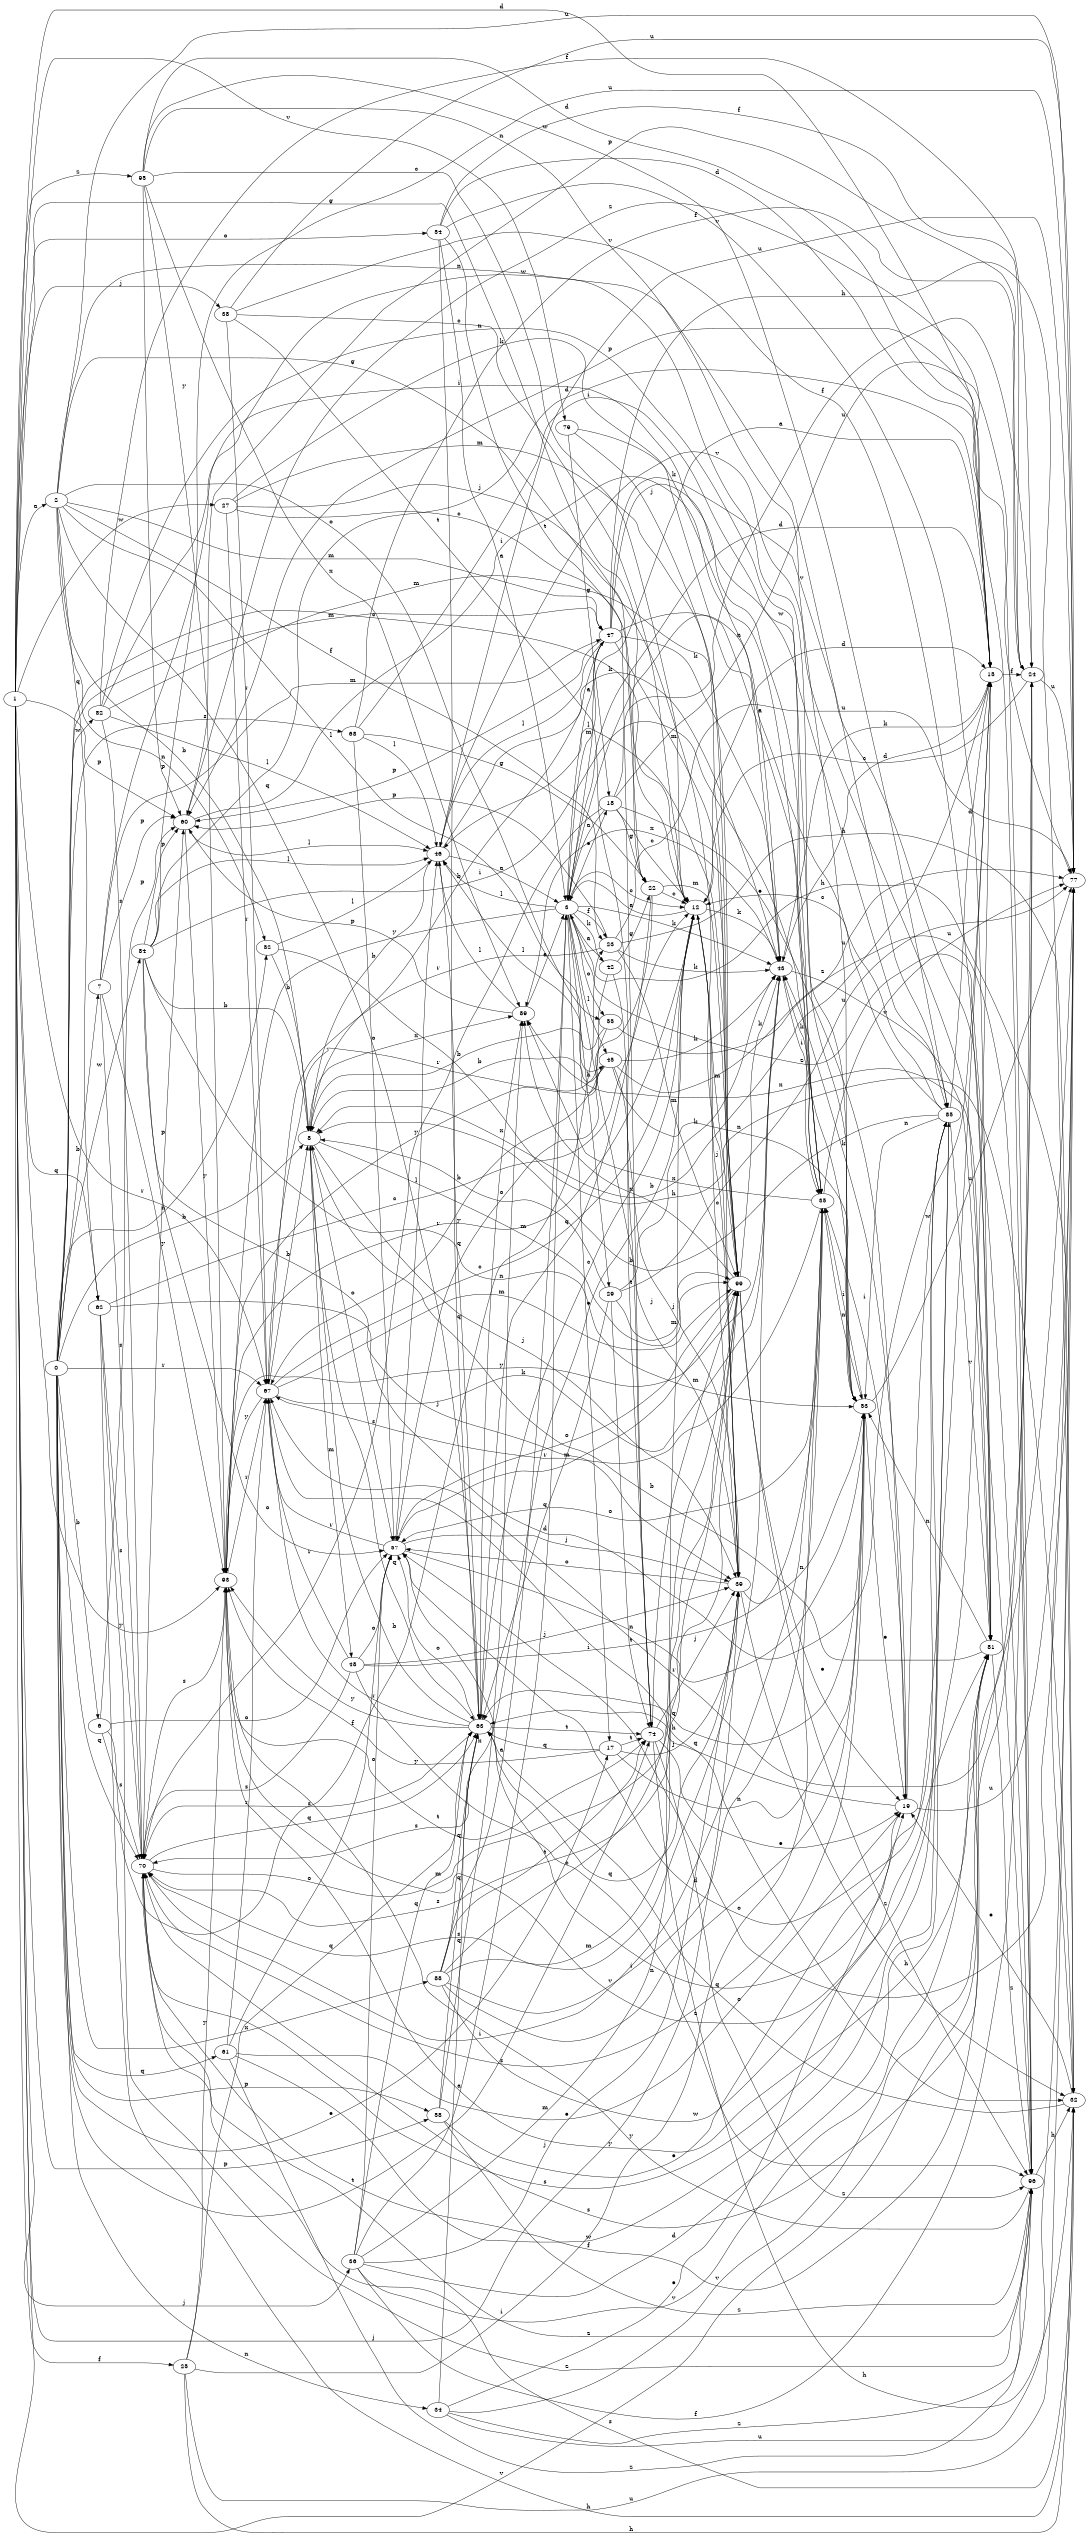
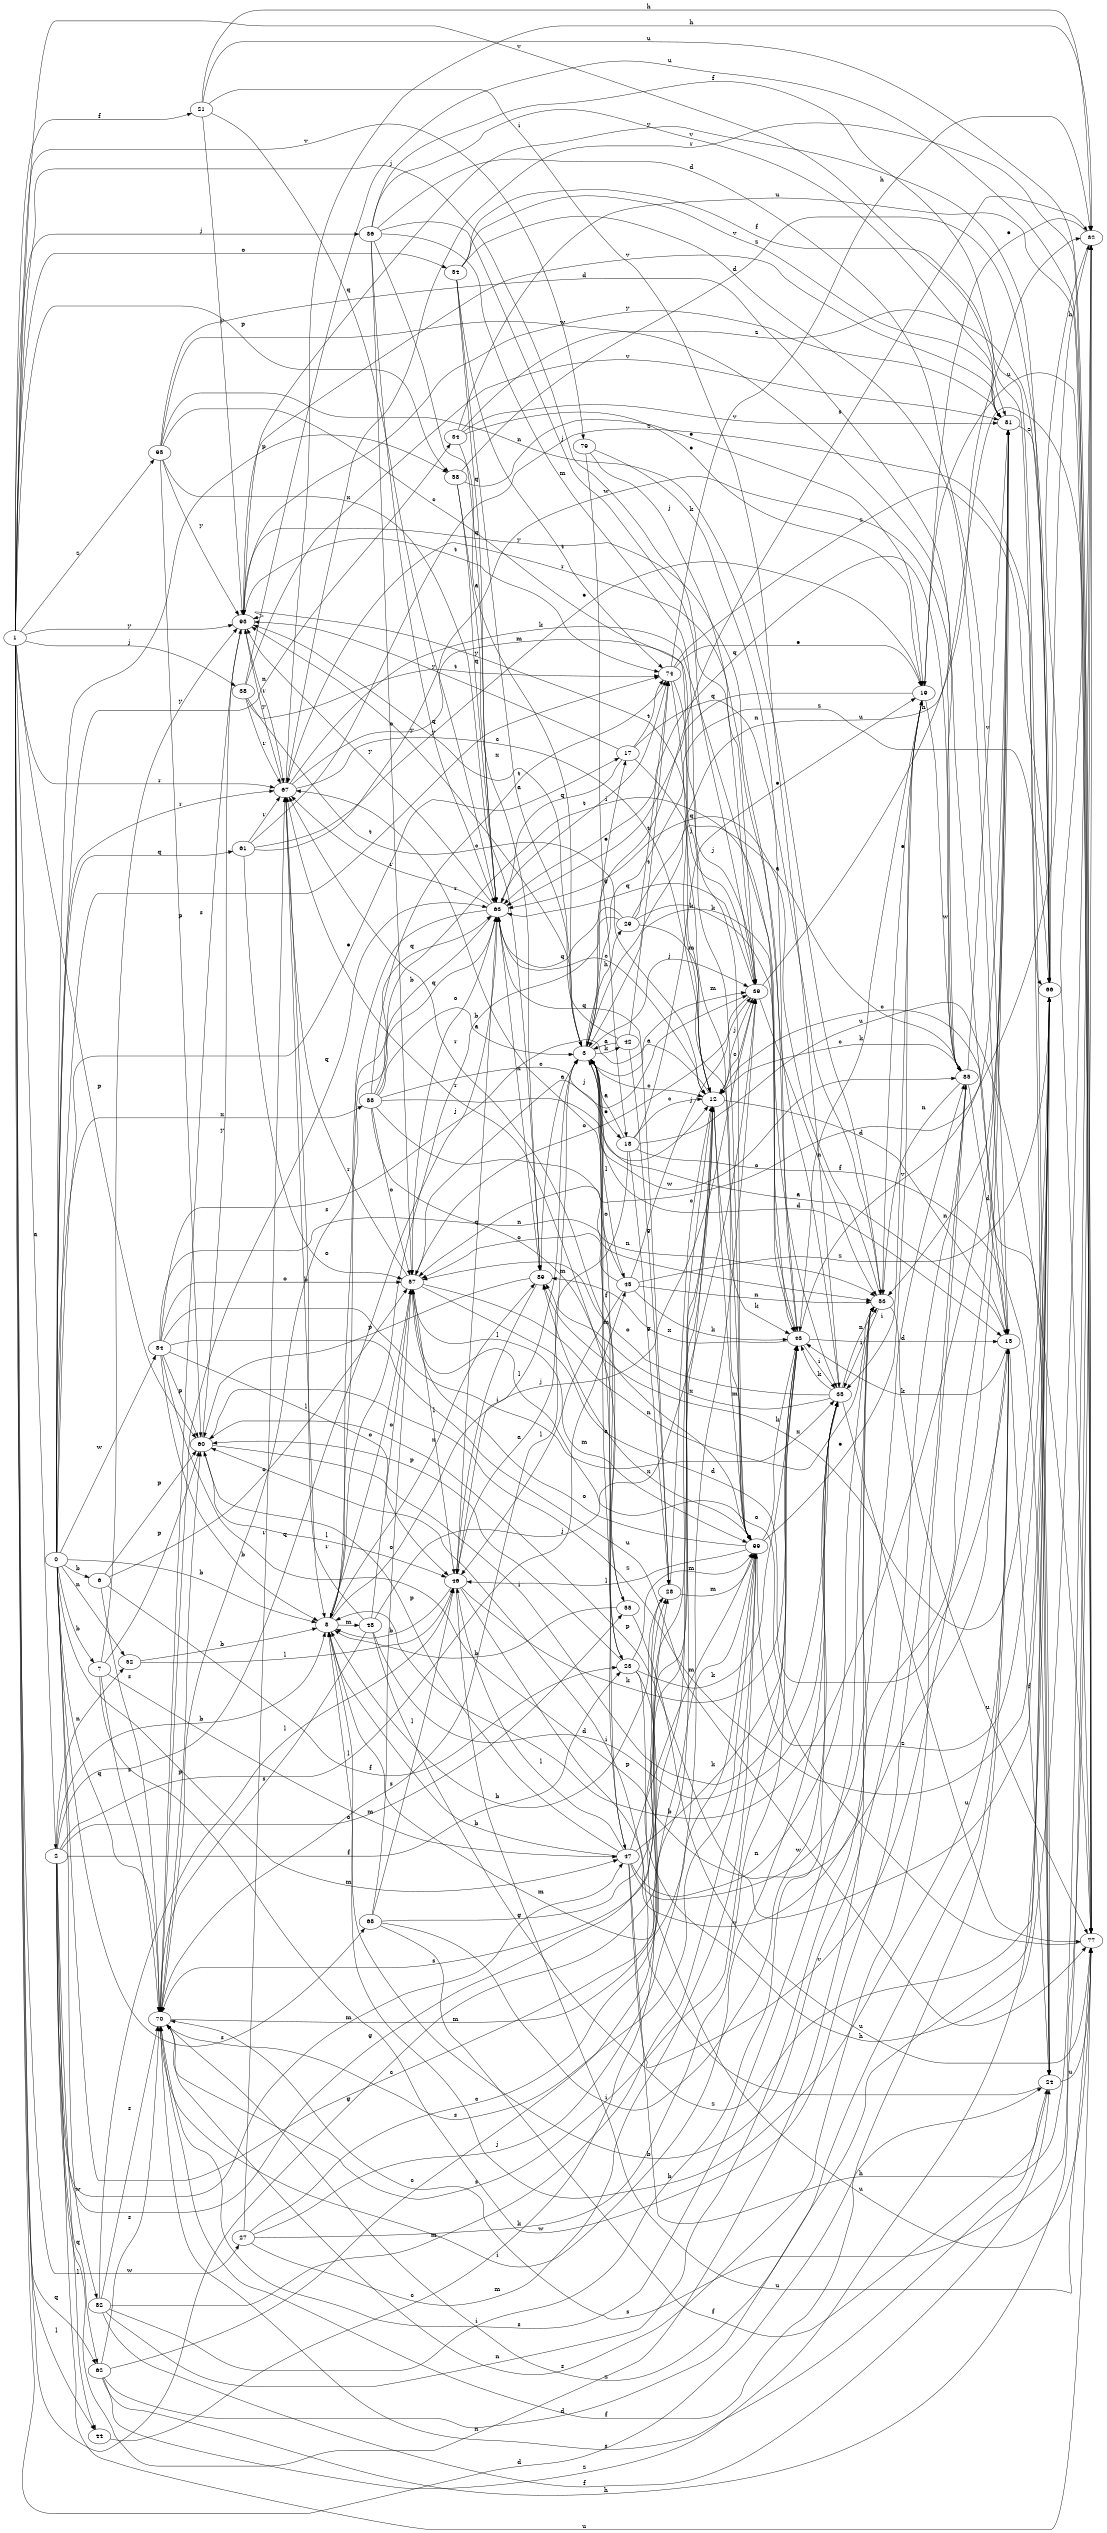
edge "3" -> "32": label "h" -> "s"
node "22": label "22" -> "28"
edge "3" -> "43": reversed
edge "52" -> "32": removed, label "h"
edge "88" -> "57": added, label "o"
node "96": label "96" -> "66"
node "25": label "25" -> "21"
node "44": added
